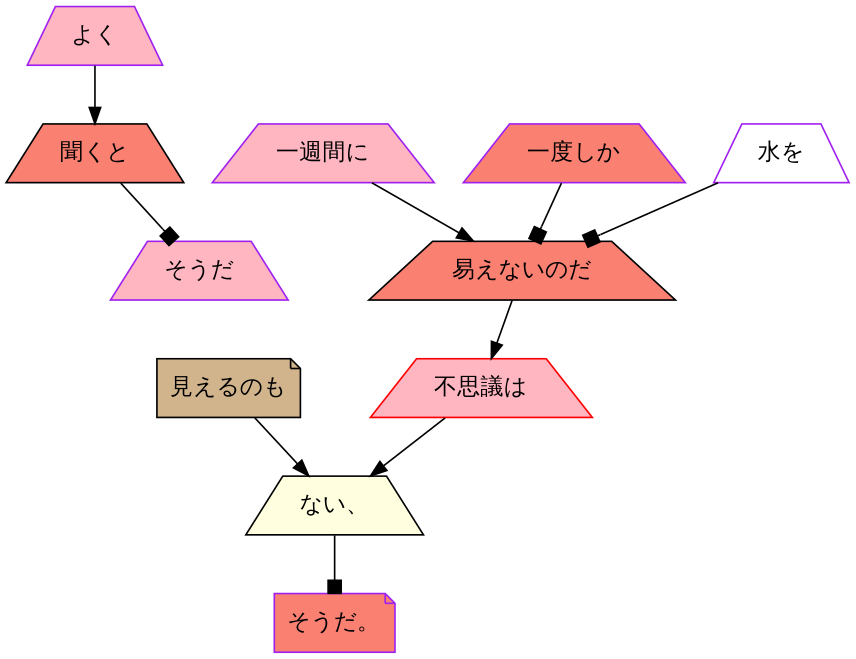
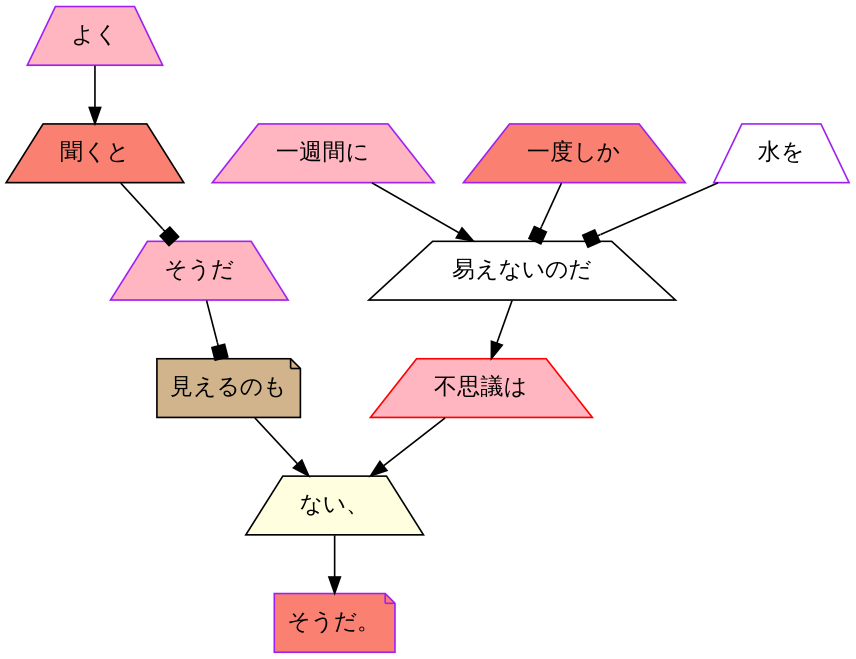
node "易えないのだ": fillcolor salmon -> white
edge "そうだ" -> "見えるのも": added
edge "ない、" -> "そうだ。": arrowhead box -> normal
